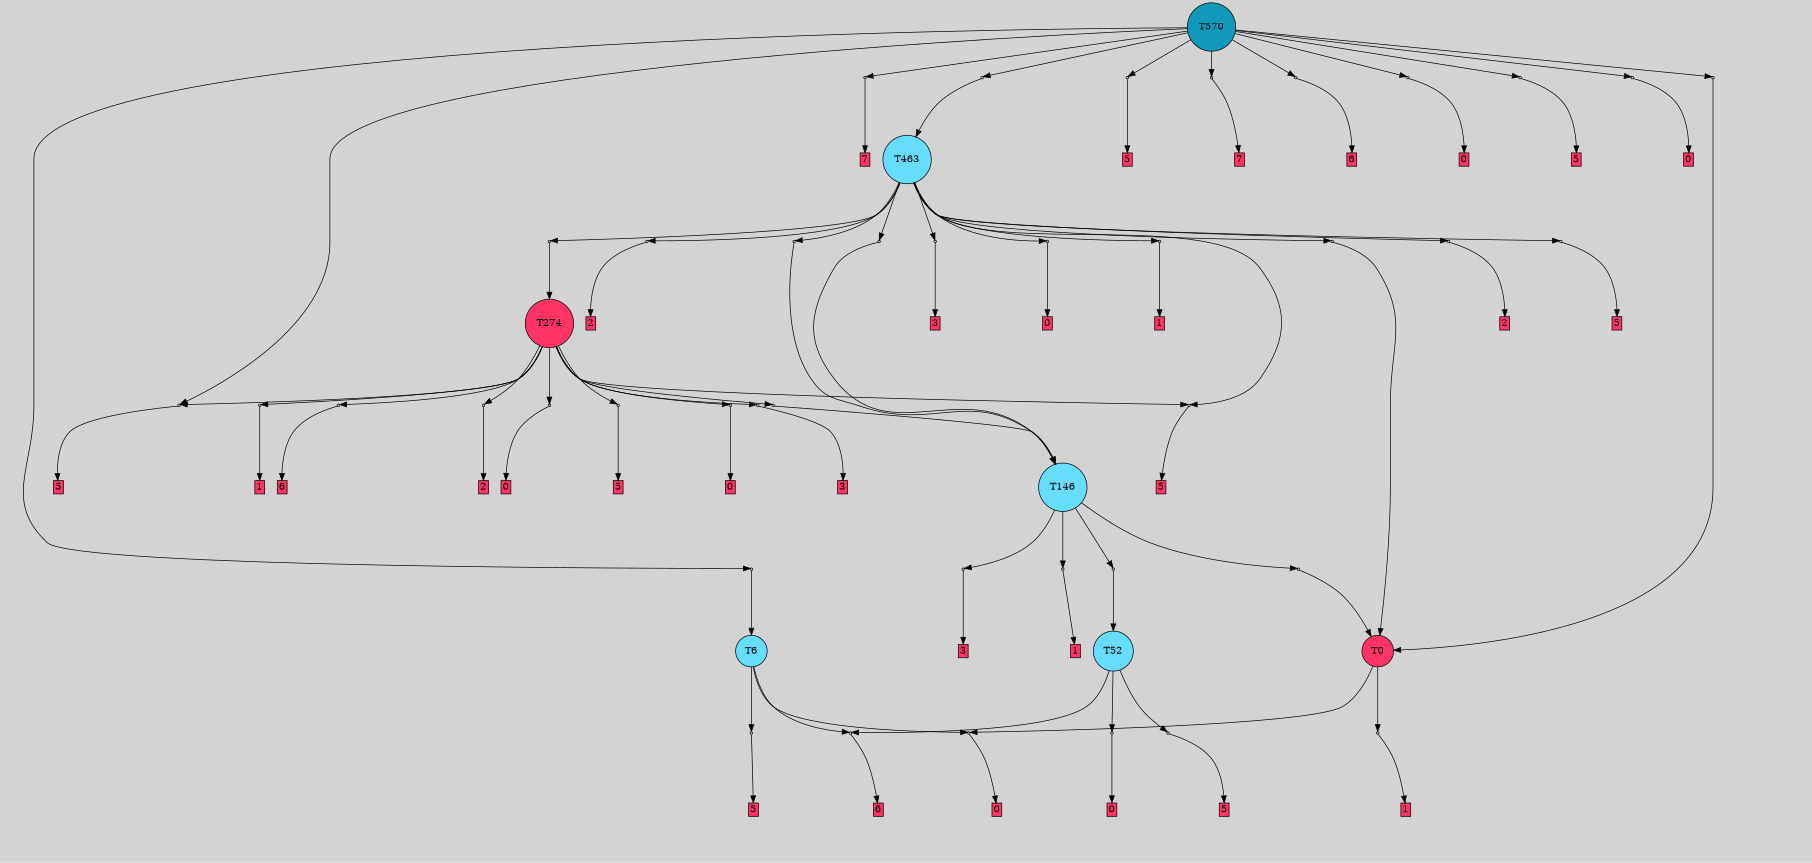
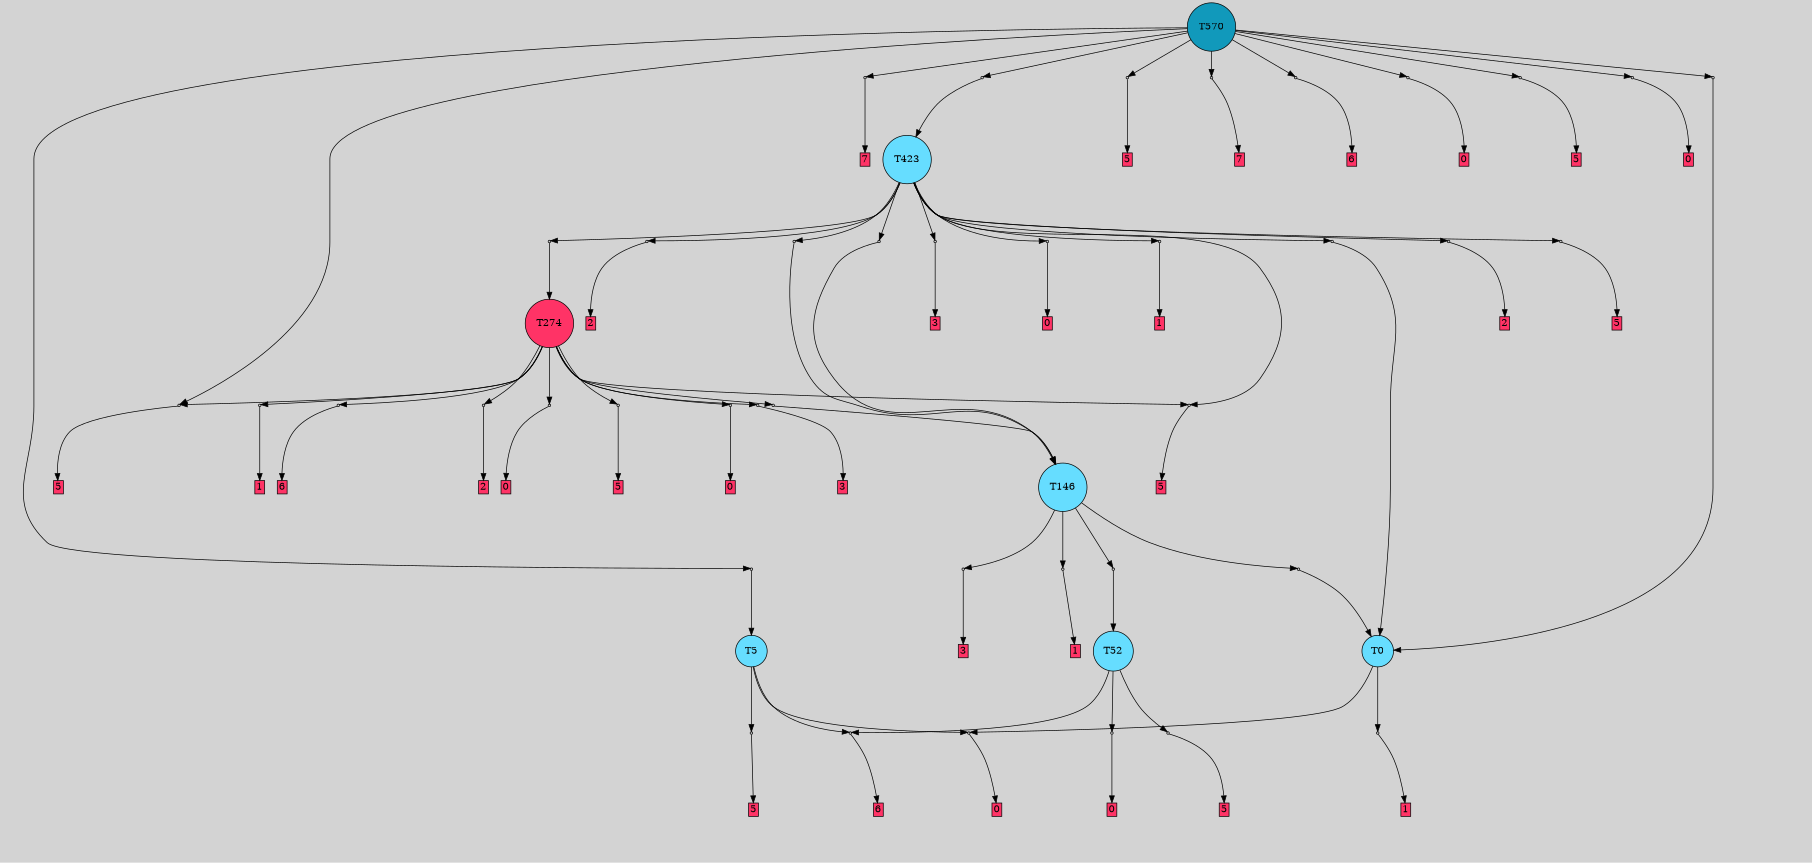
node "T463": label "T463" -> "T423"
node "T6": label "T6" -> "T5"
node "T0": fillcolor #ff3366 -> #66ddff
